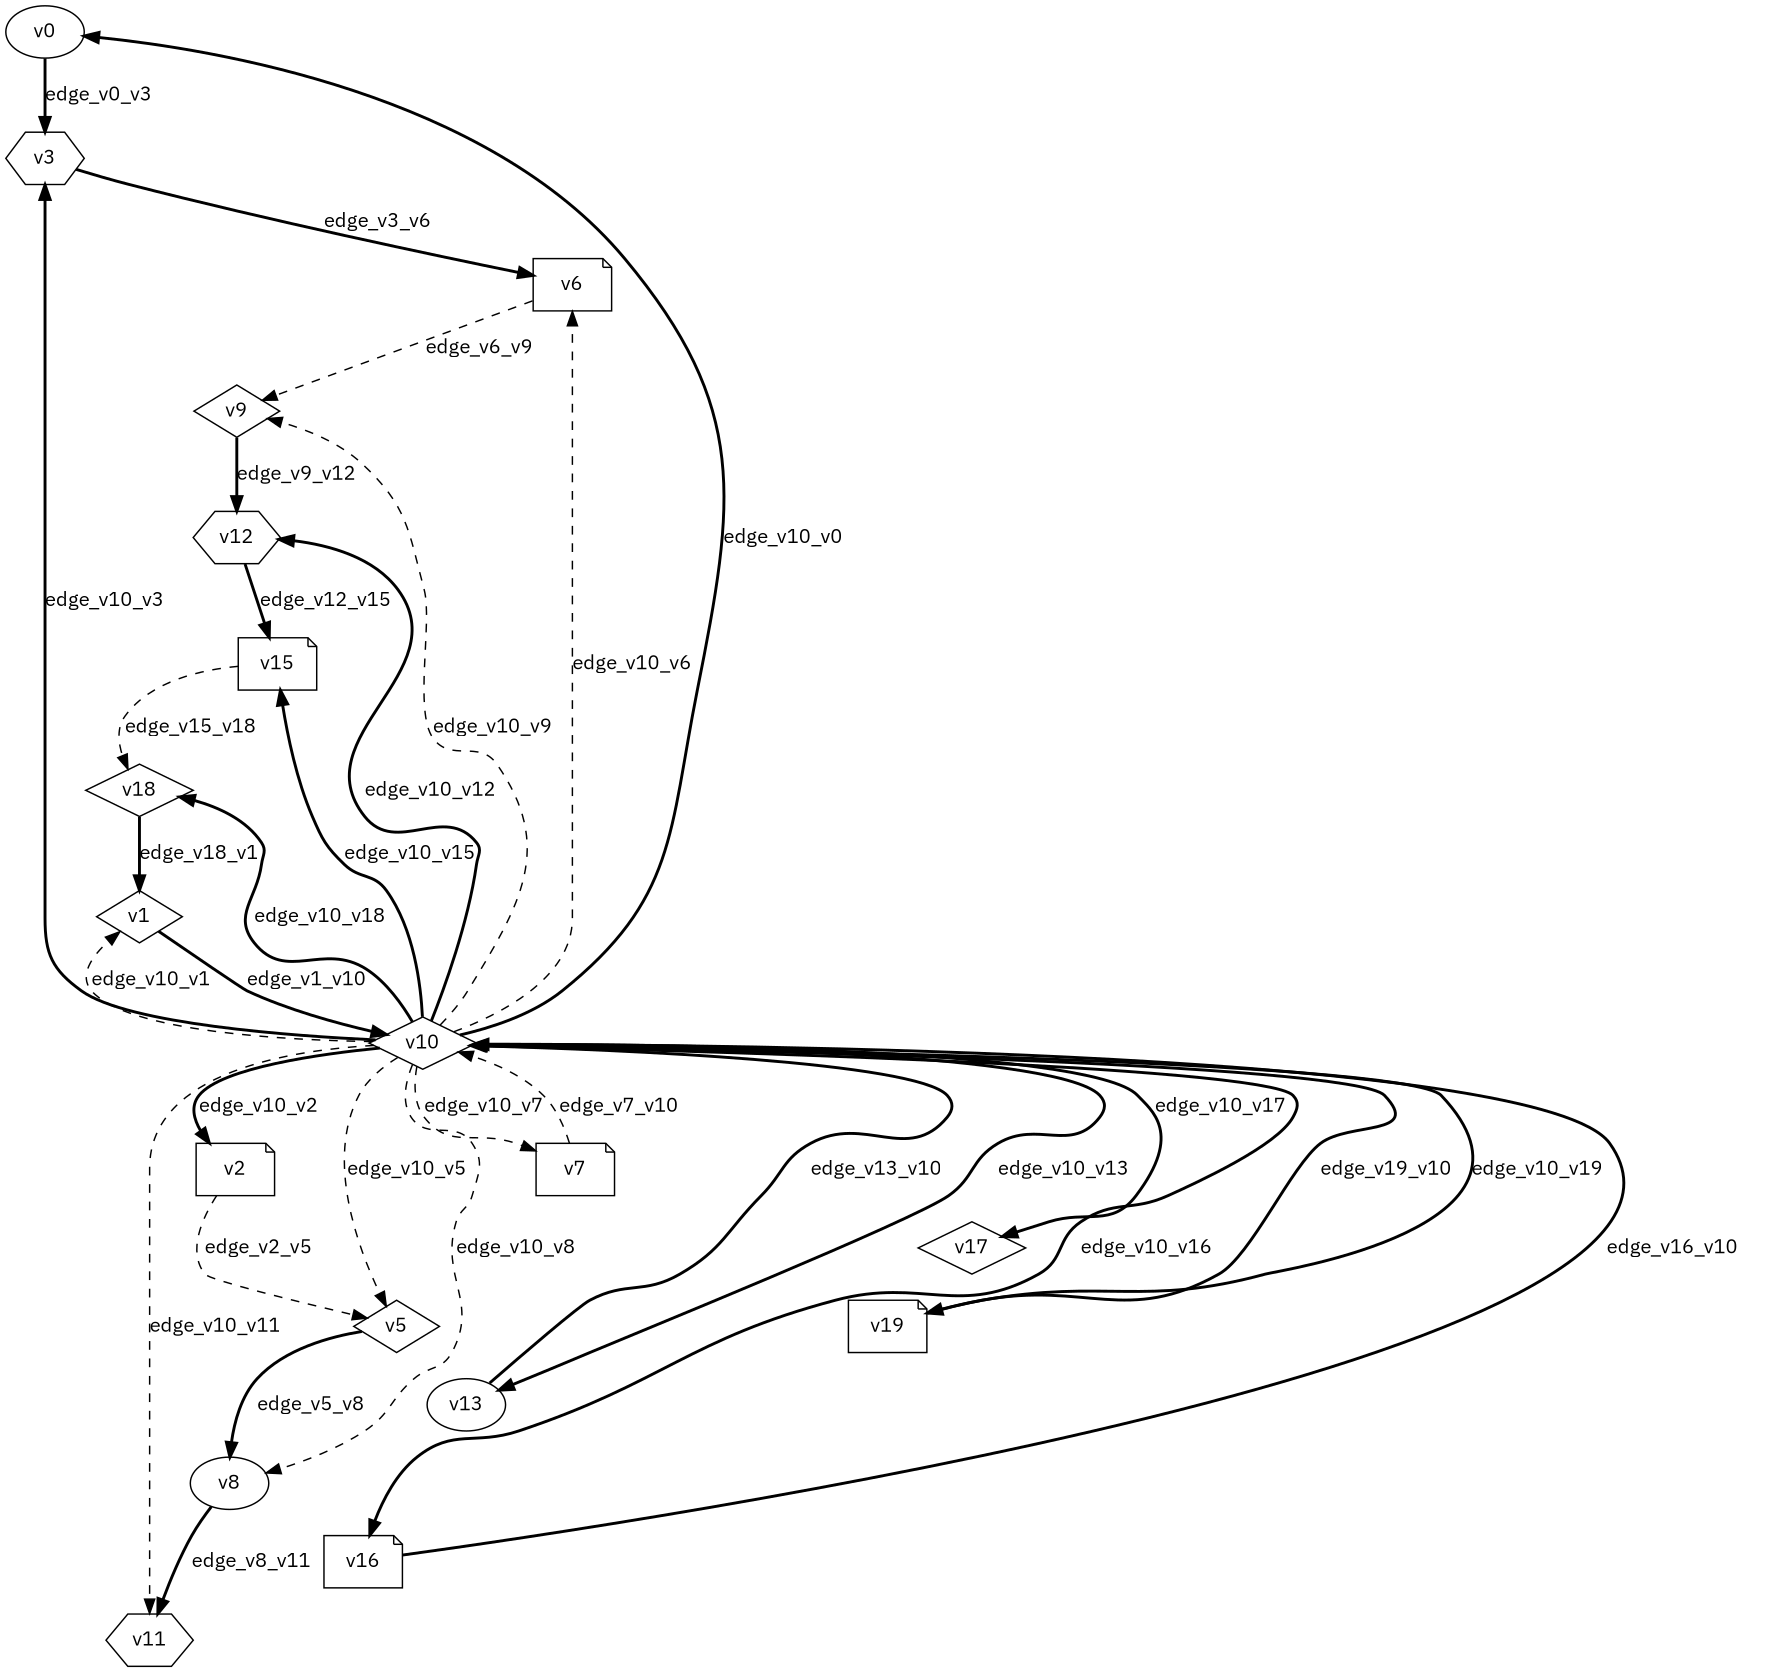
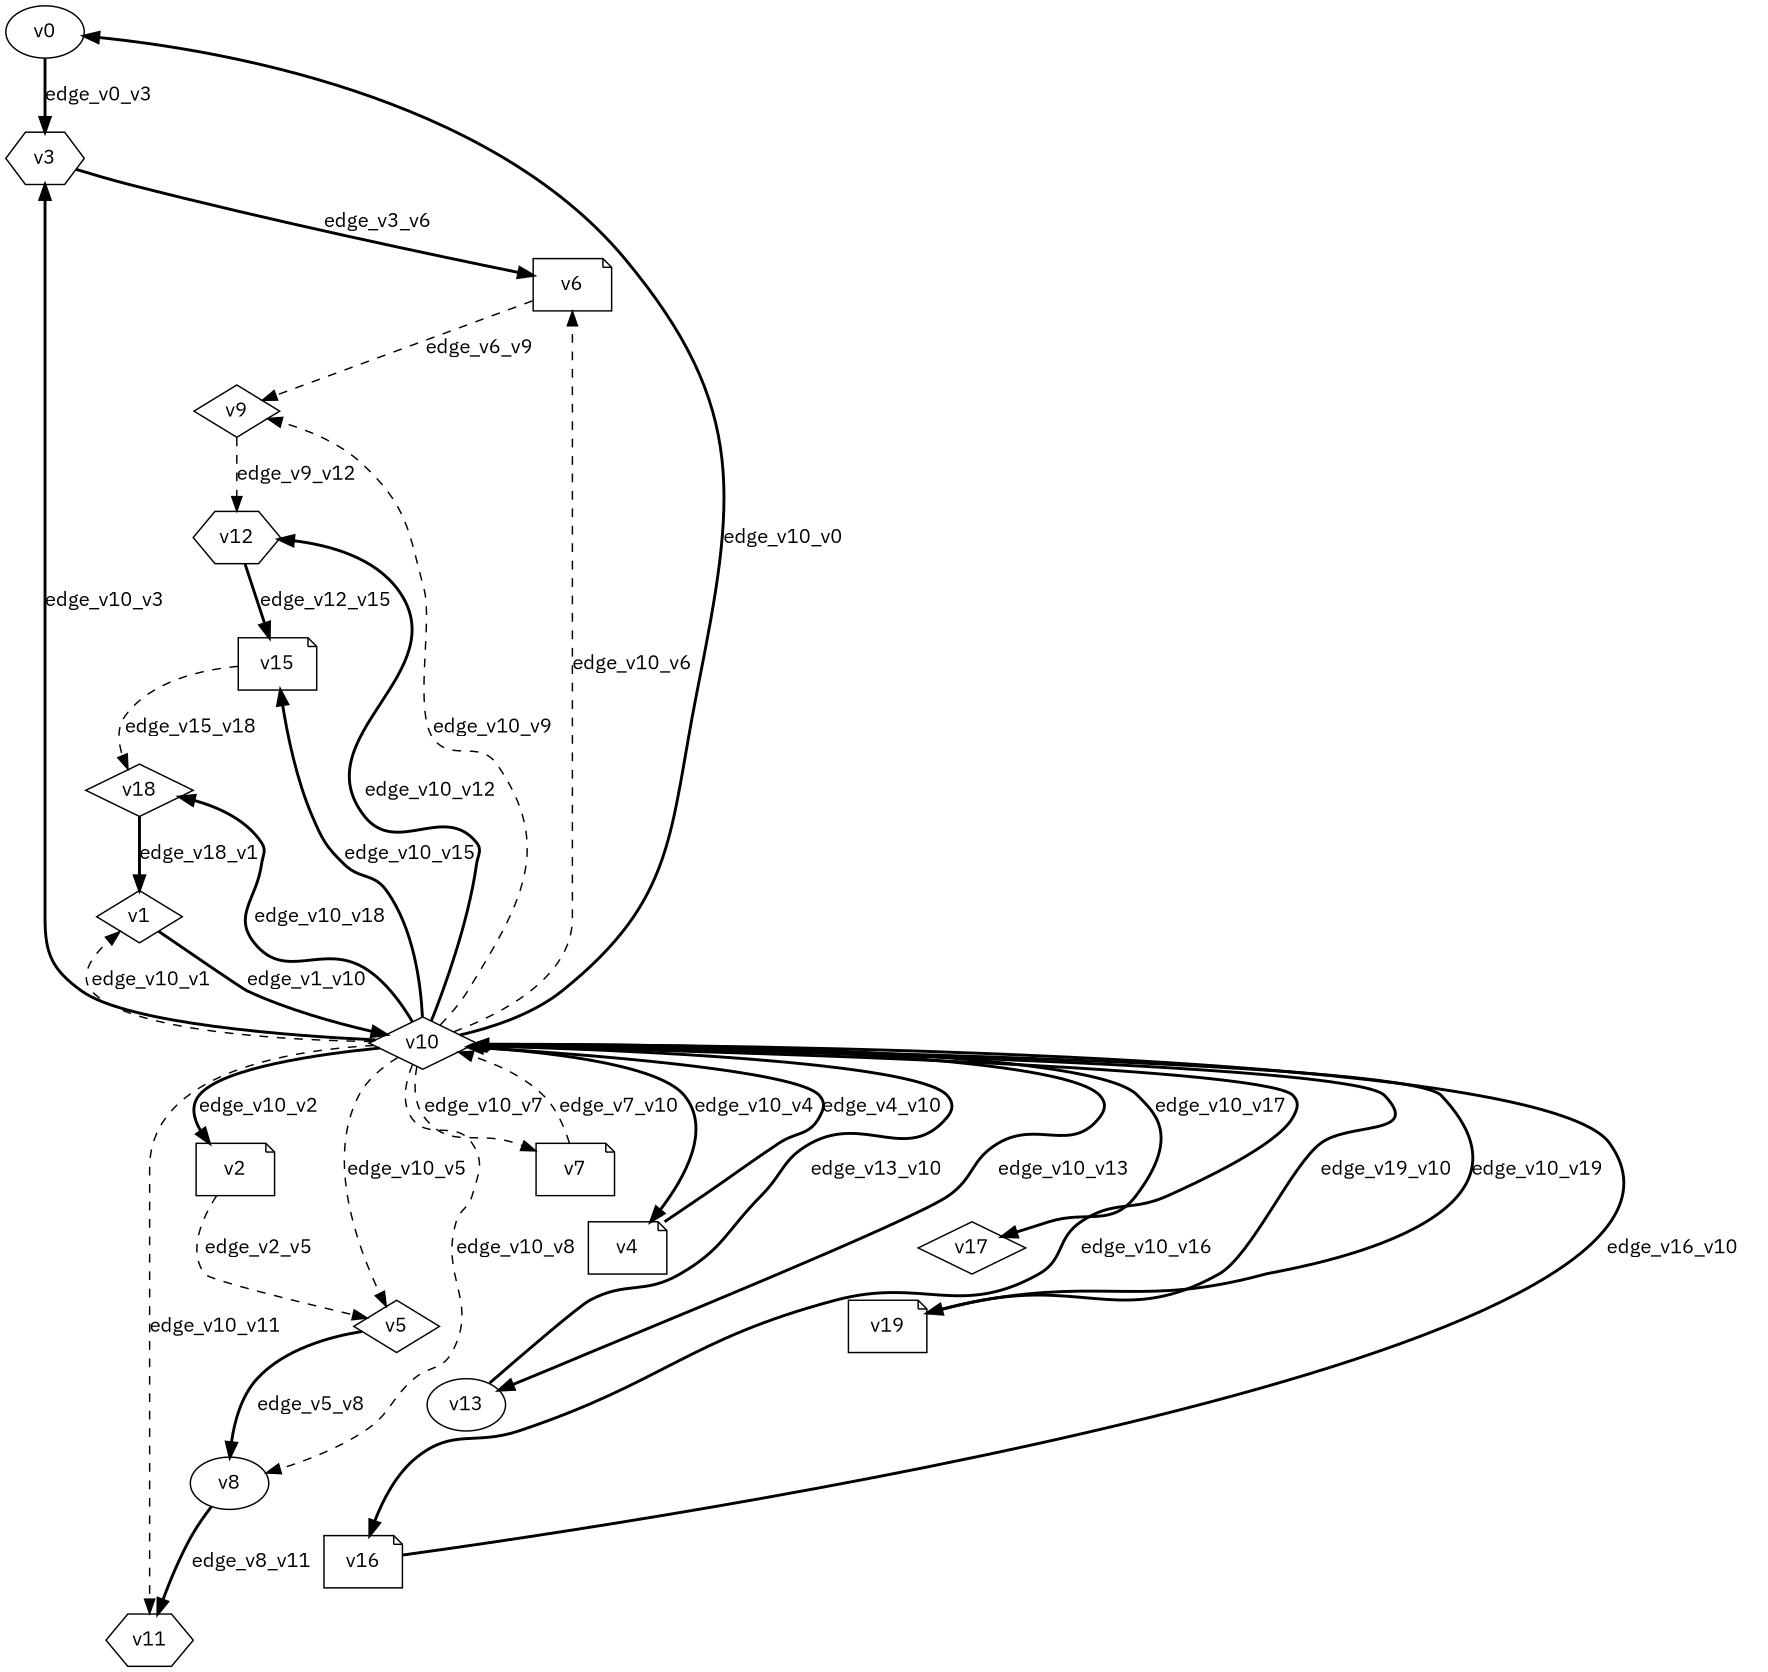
edge "v9" -> "v12": style bold -> dashed
node "v4": added
